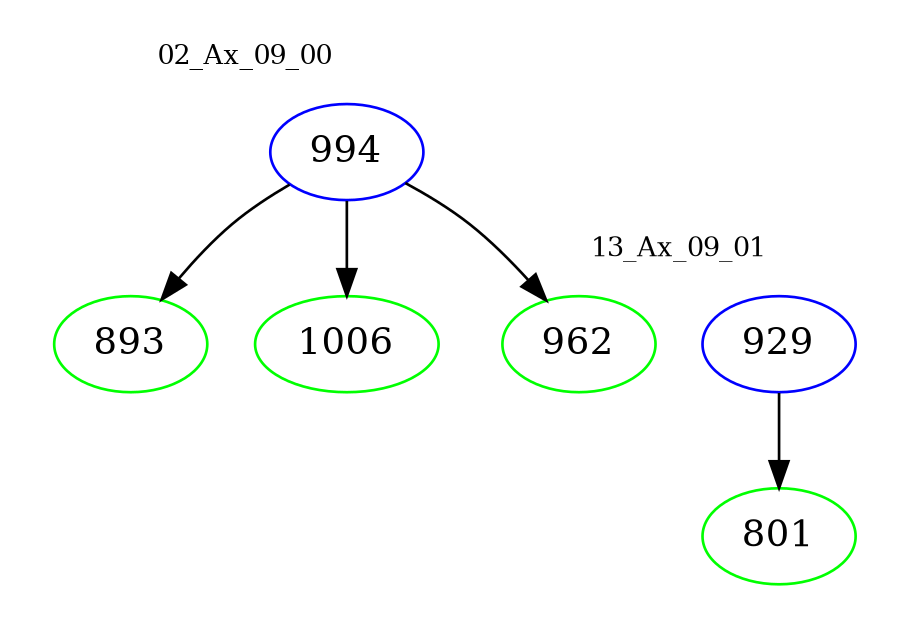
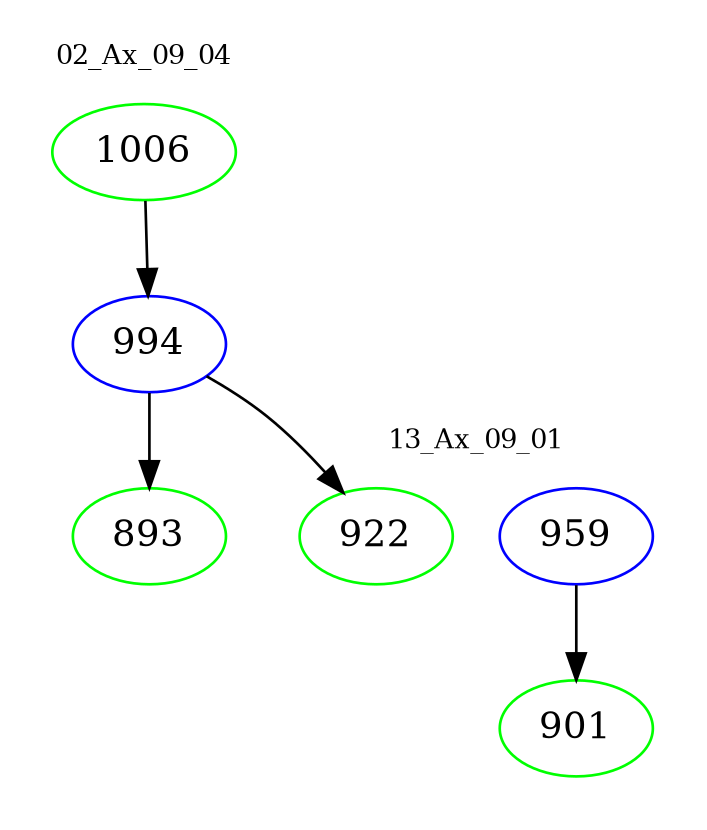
cluster "02_Ax_09_00": label "02_Ax_09_00" -> "02_Ax_09_04"
edge "994" -> "1006": reversed
node "962": label "962" -> "922"
node "929": label "929" -> "959"
node "801": label "801" -> "901"
